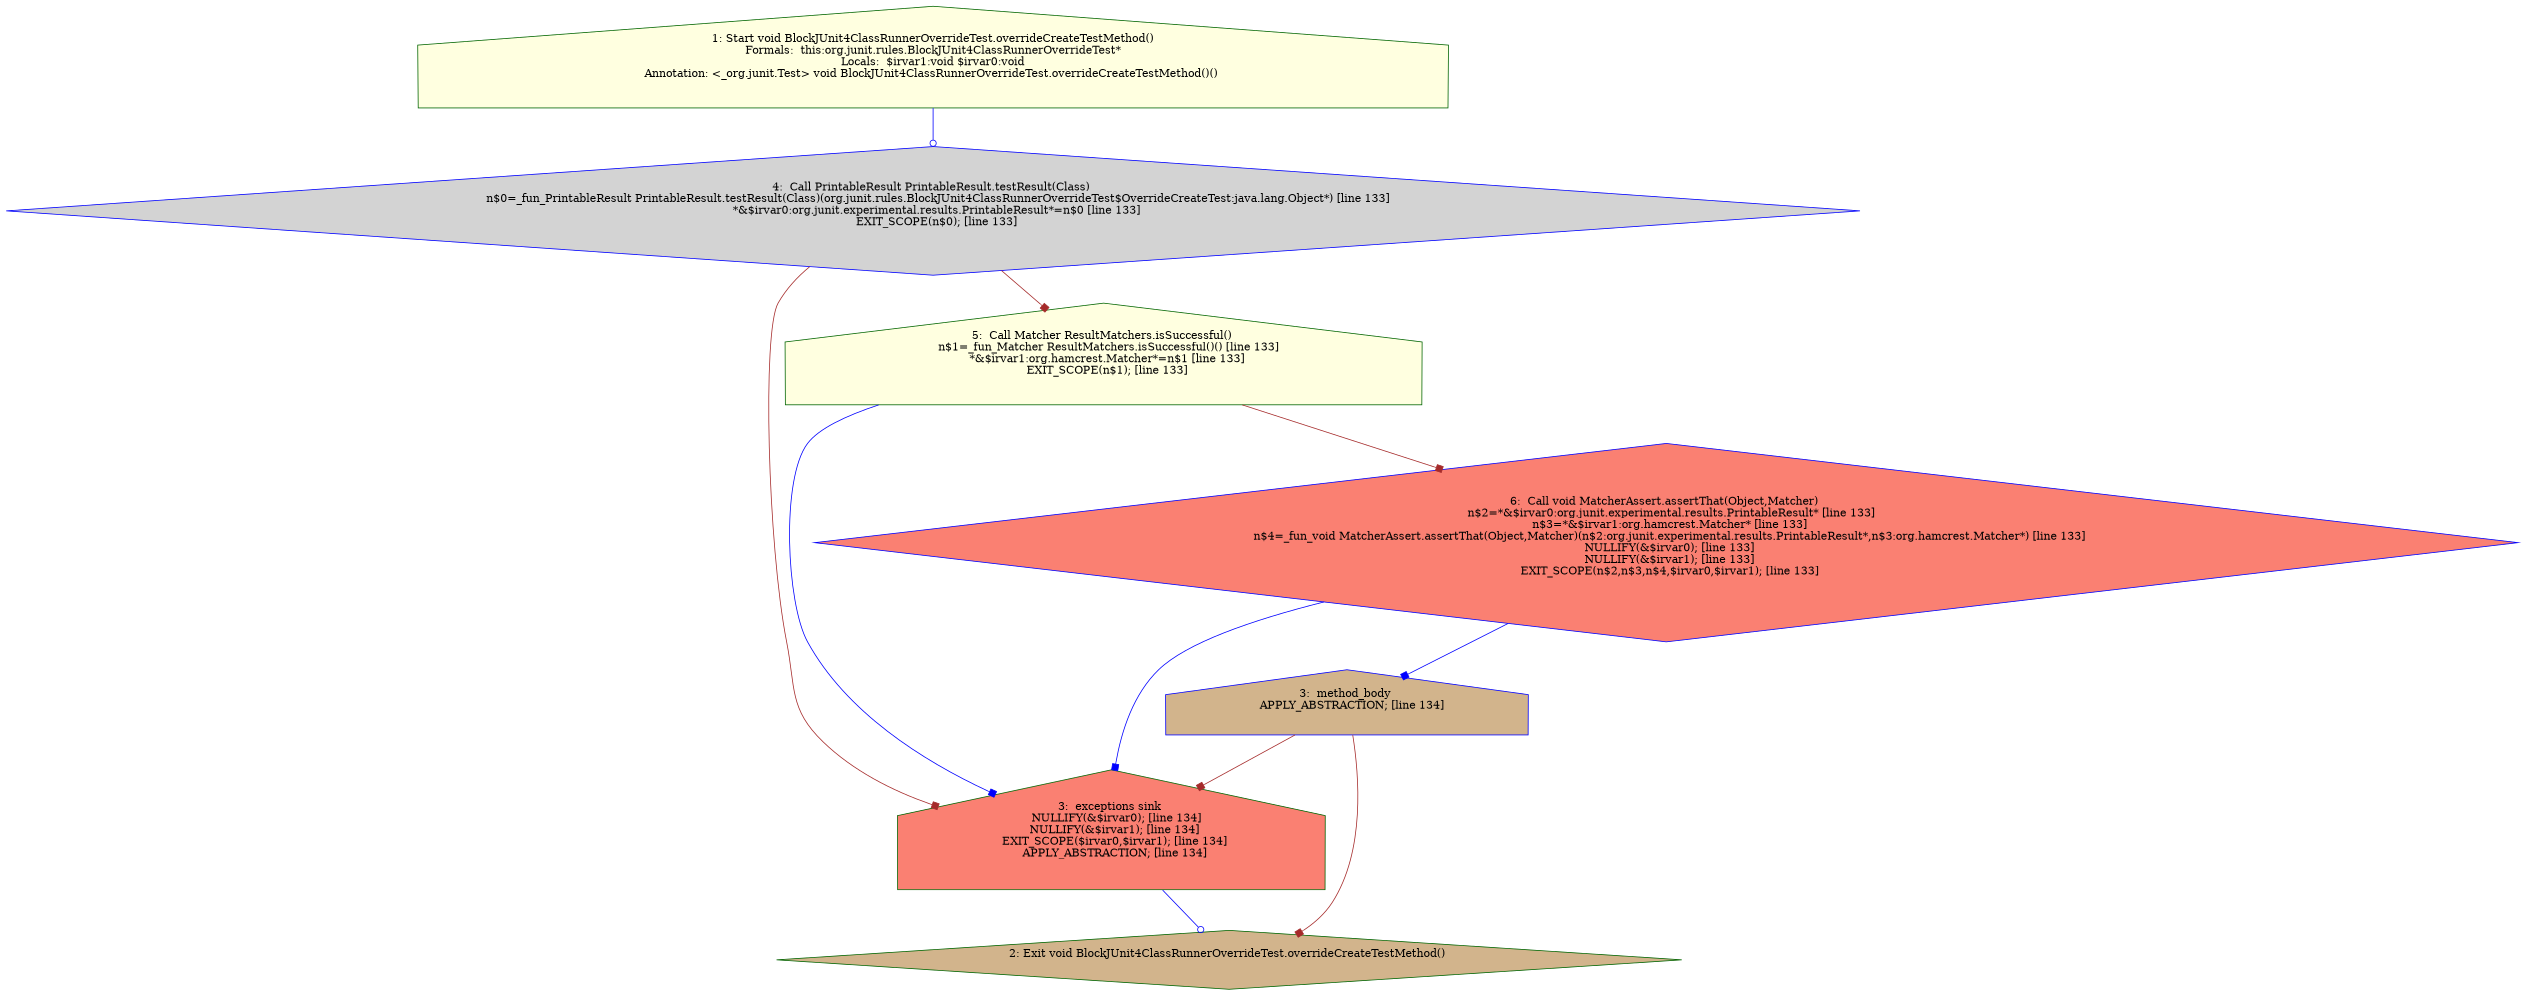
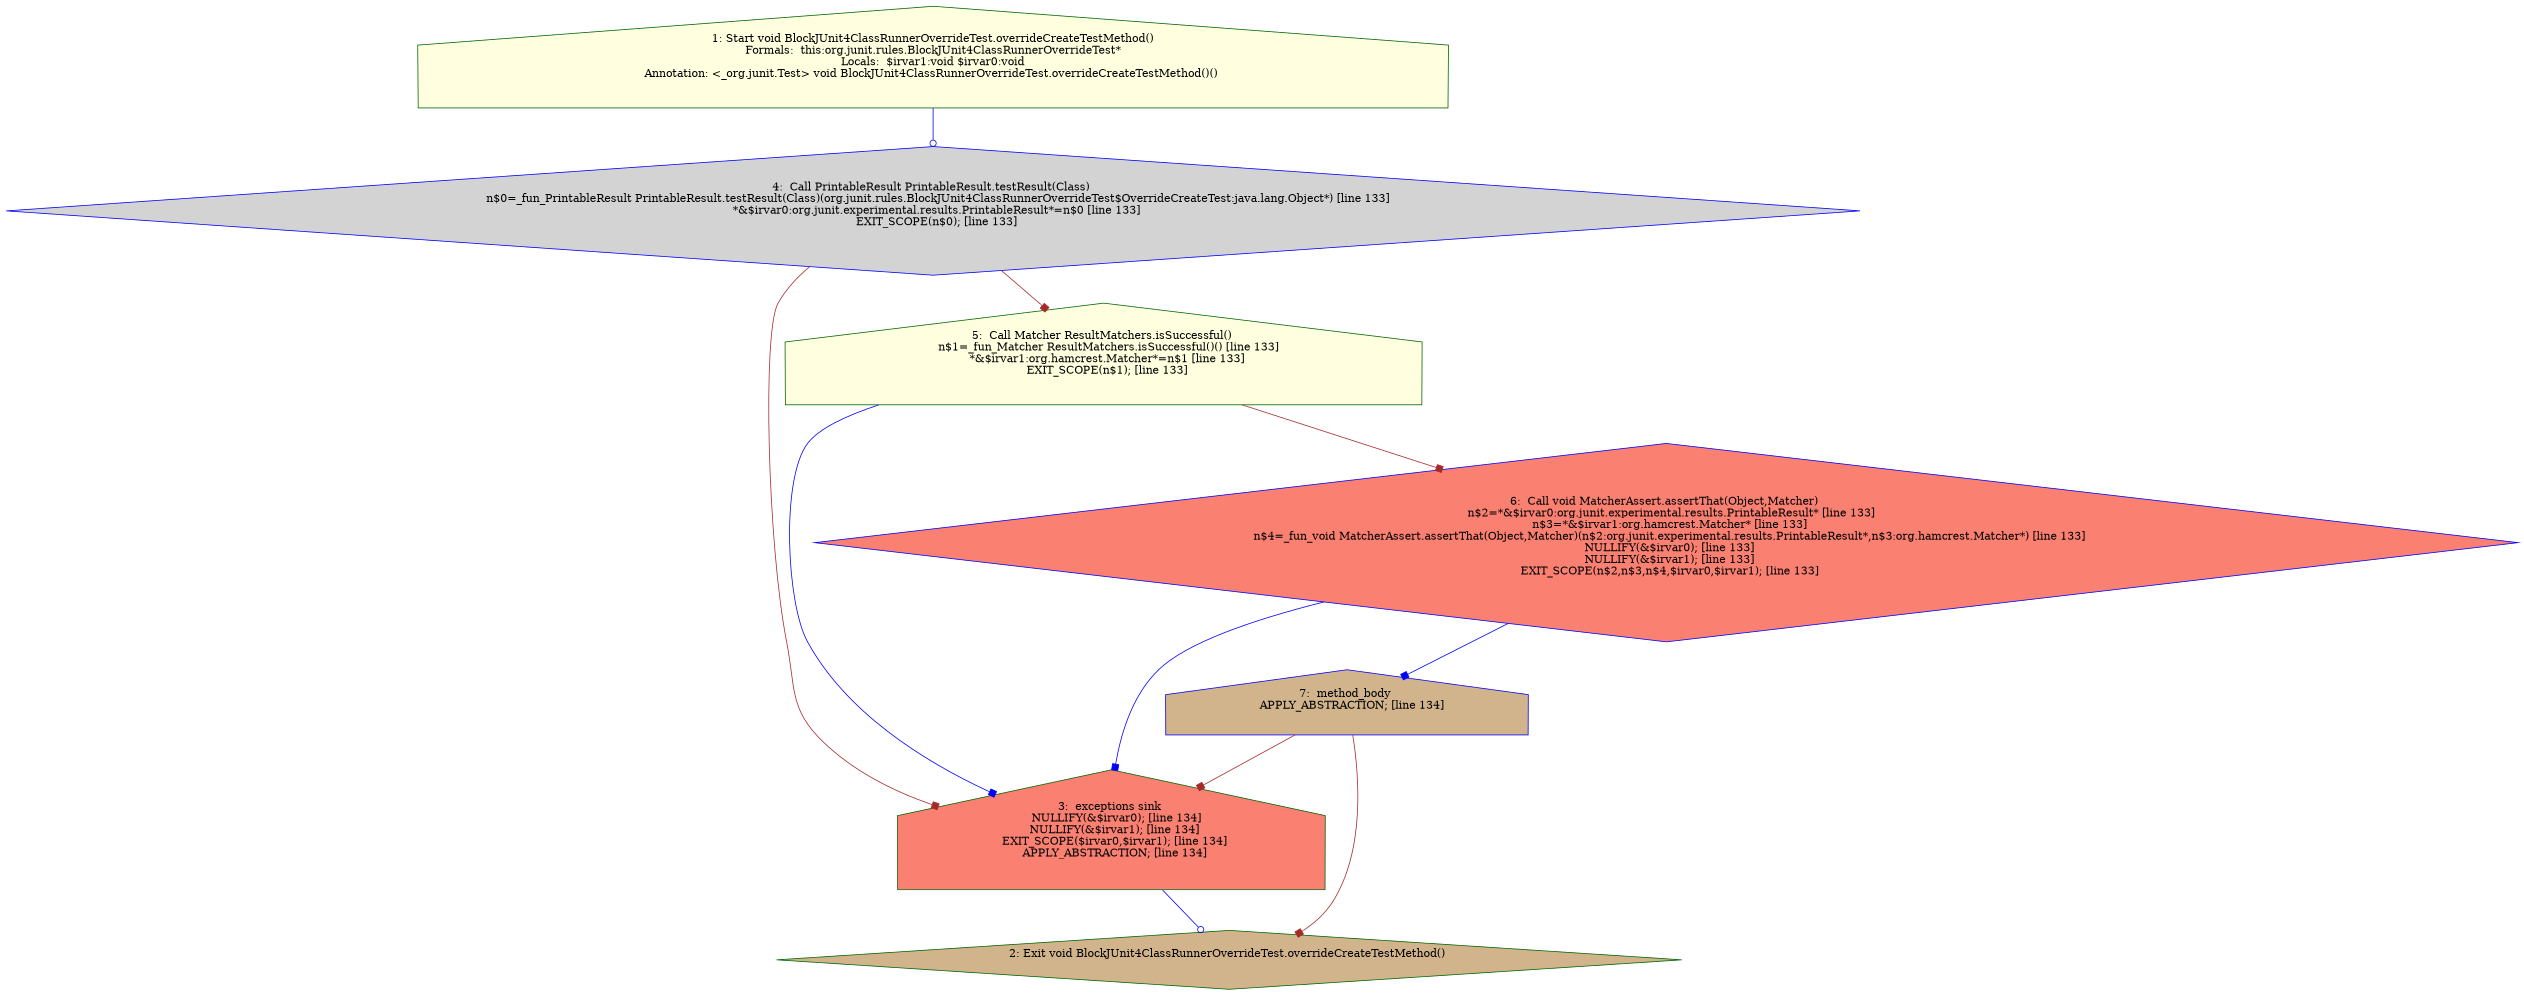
node "3:  method_body APPLY_ABSTRACTION; [line 134]": label "3:  method_body APPLY_ABSTRACTION; [line 134]" -> "7:  method_body APPLY_ABSTRACTION; [line 134]"
